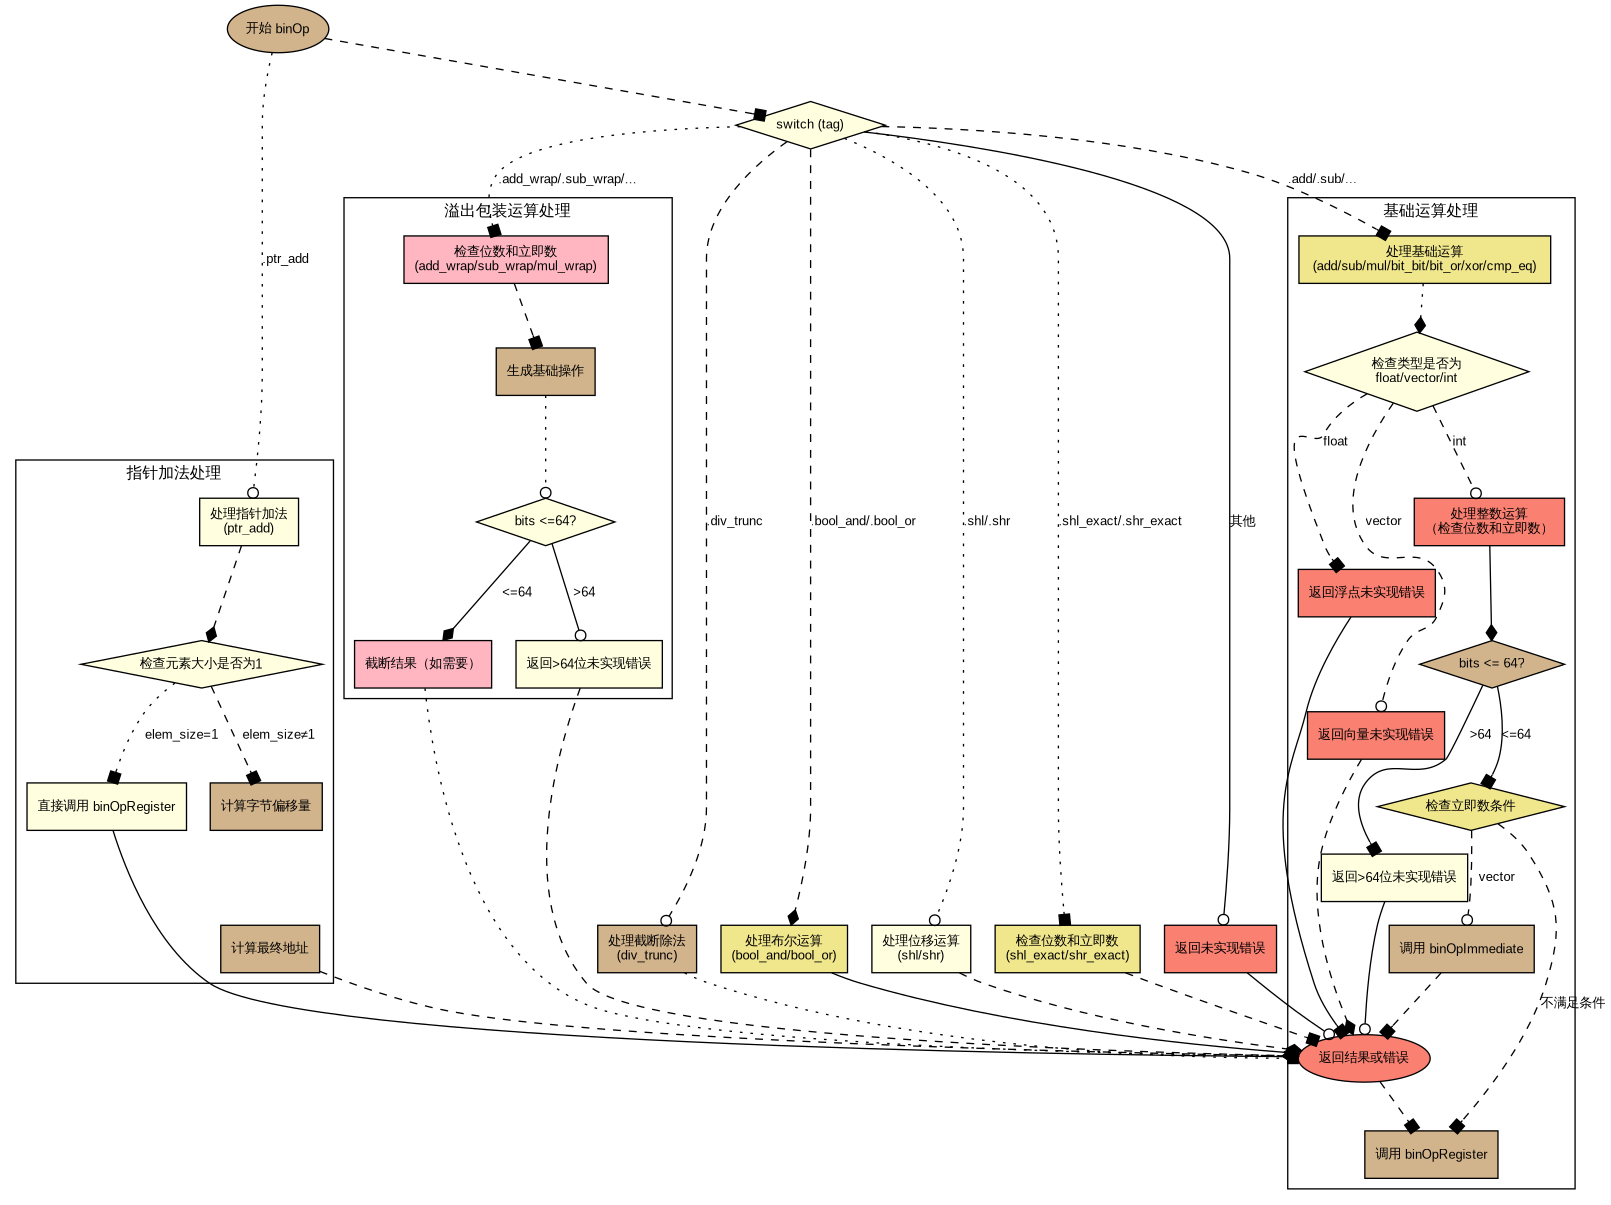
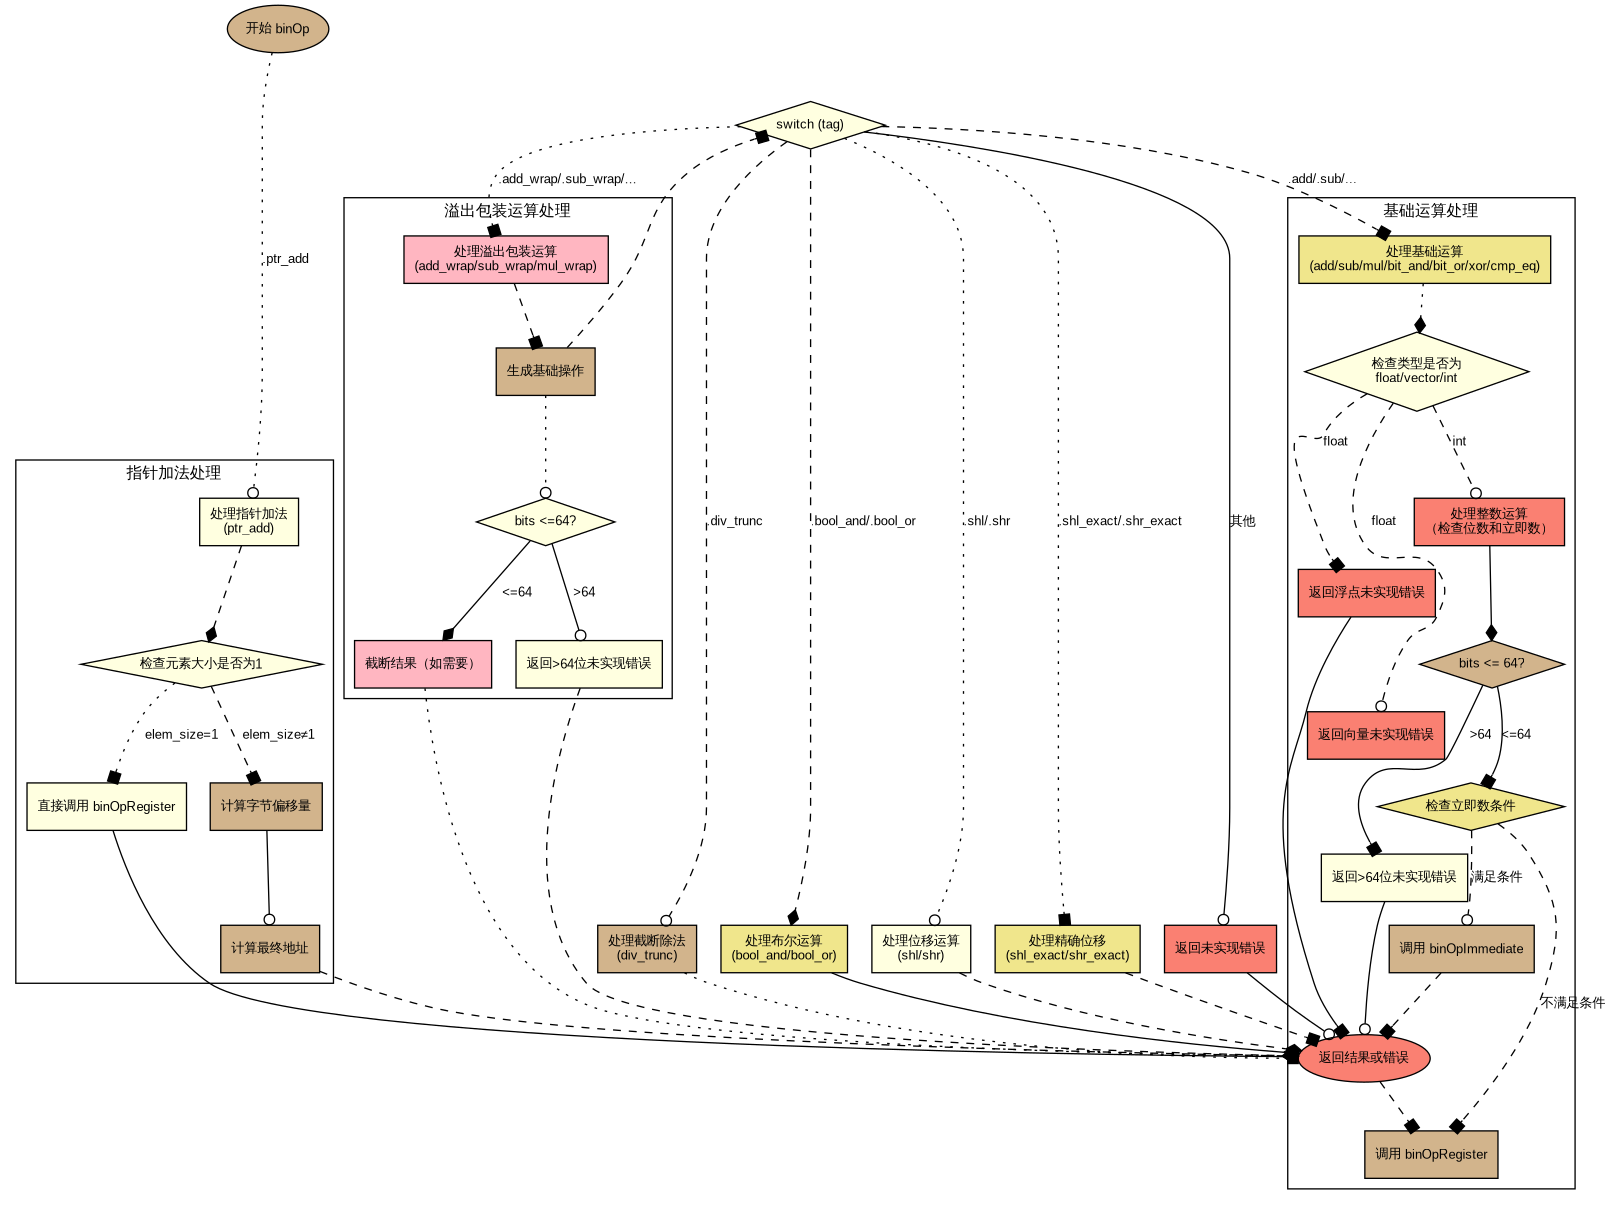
edge "开始 binOp" -> "switch (tag)": now "生成基础操作" -> "switch (tag)"
node "检查位数和立即数 (add_wrap/sub_wrap/mul_wrap)": label "检查位数和立即数 (add_wrap/sub_wrap/mul_wrap)" -> "处理溢出包装运算 (add_wrap/sub_wrap/mul_wrap)"
node "处理基础运算 (add/sub/mul/bit_bit/bit_or/xor/cmp_eq)": label "处理基础运算 (add/sub/mul/bit_bit/bit_or/xor/cmp_eq)" -> "处理基础运算 (add/sub/mul/bit_and/bit_or/xor/cmp_eq)"
edge "检查类型是否为 float/vector/int" -> "返回向量未实现错误": label "vector" -> "float"
edge "计算字节偏移量" -> "计算最终地址": added
edge "检查立即数条件" -> "调用 binOpImmediate": label "vector" -> "满足条件"
edge "返回向量未实现错误" -> "返回结果或错误": removed
node "检查位数和立即数 (shl_exact/shr_exact)": label "检查位数和立即数 (shl_exact/shr_exact)" -> "处理精确位移 (shl_exact/shr_exact)"
